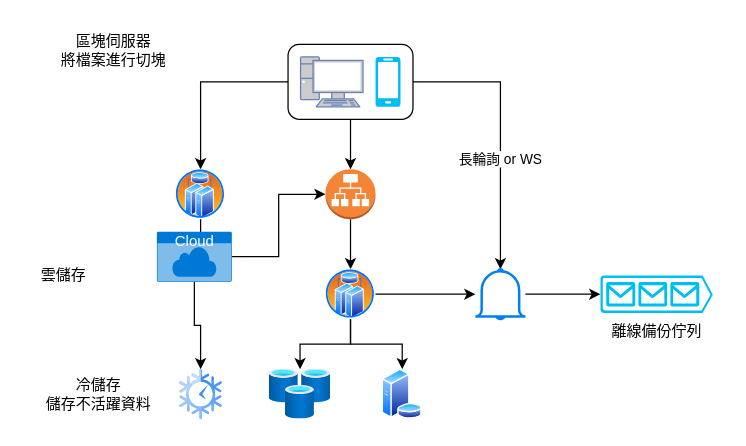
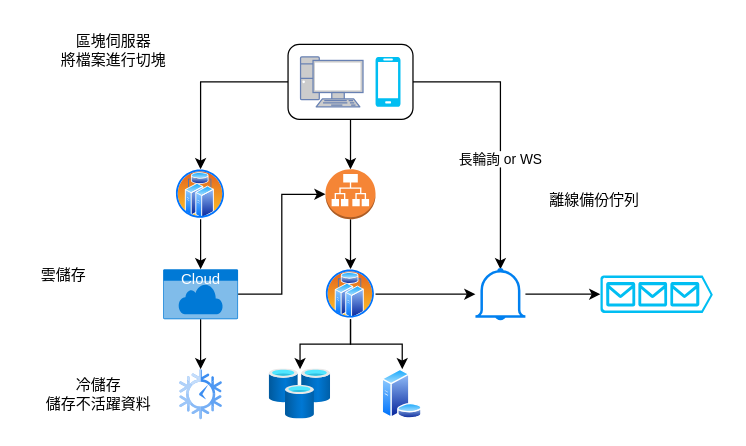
node "Cloud": moved (194, 257) -> (201, 294)
node "離線備份佇列": moved (657, 332) -> (594, 201)
